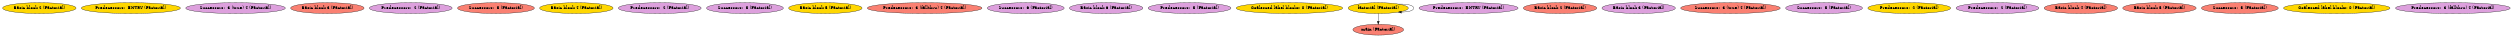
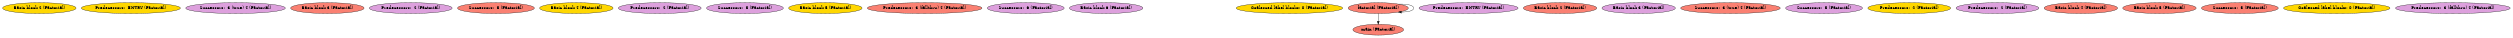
node "Predecessors:  5 (Factorial)": removed
node "factorial (Factorial)": fillcolor gold -> salmon
